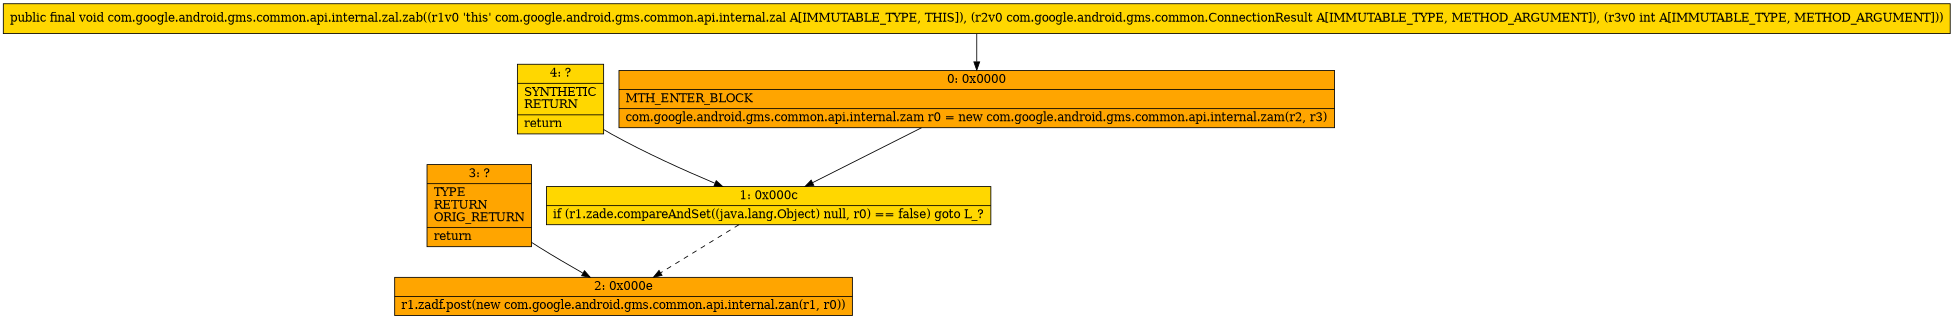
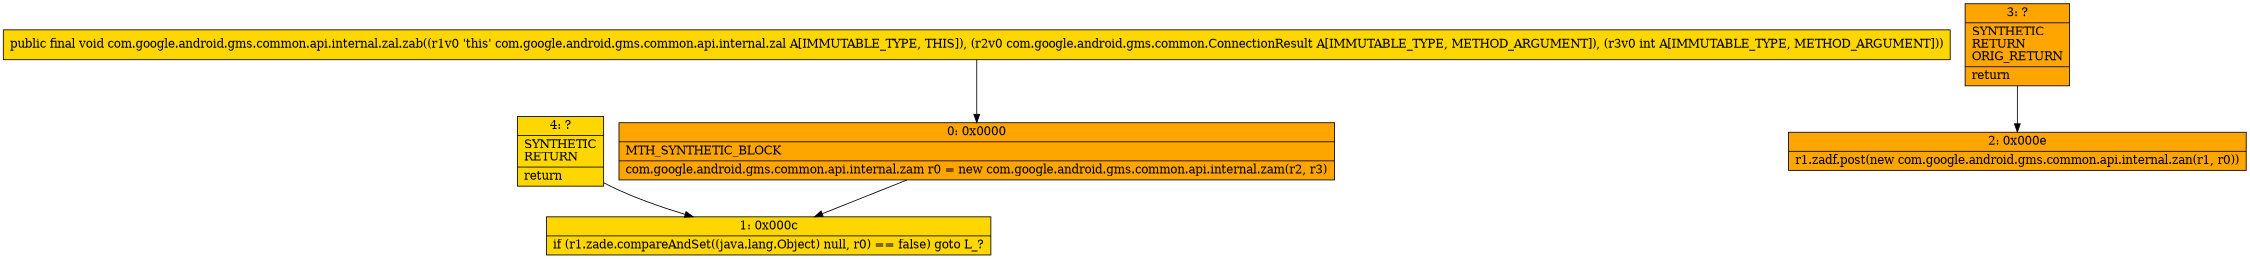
node "0: 0x0000": text "MTH_ENTER_BLOCK" -> "MTH_SYNTHETIC_BLOCK"
node "3: ?": text "TYPE" -> "SYNTHETIC"
edge "1: 0x000c" -> "2: 0x000e": removed
